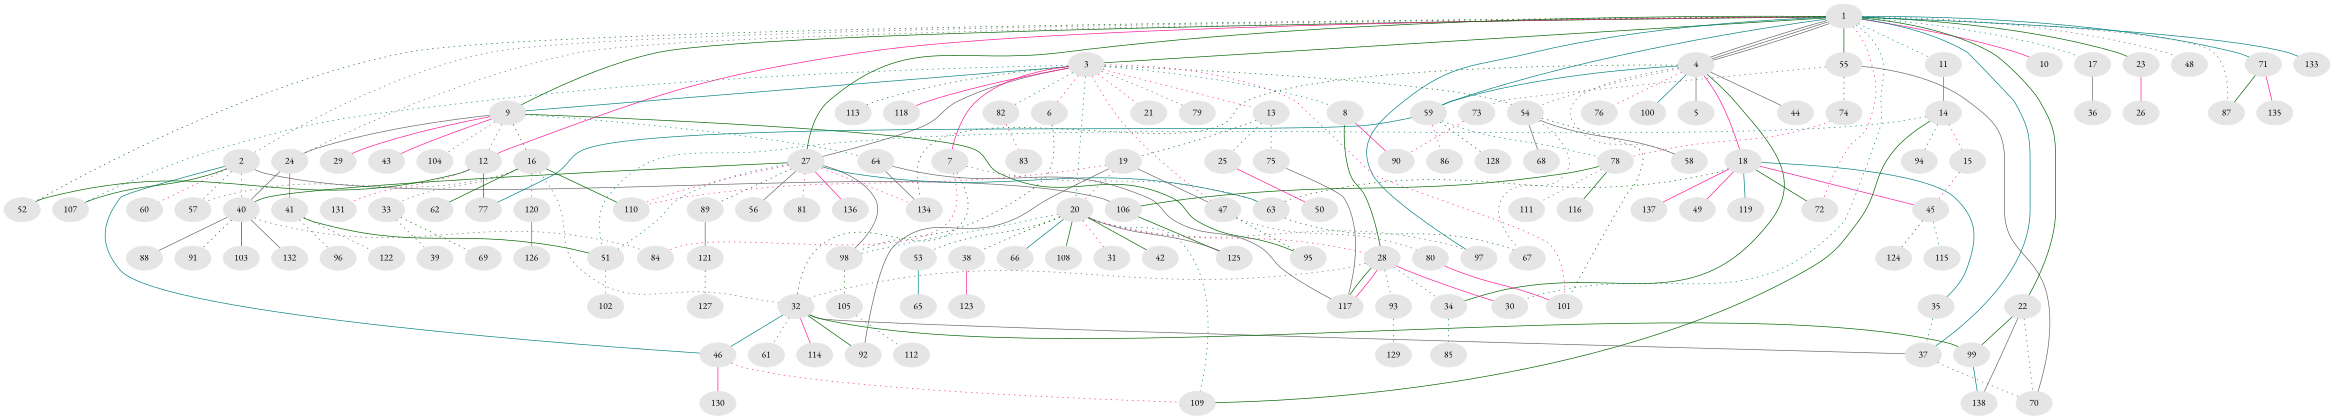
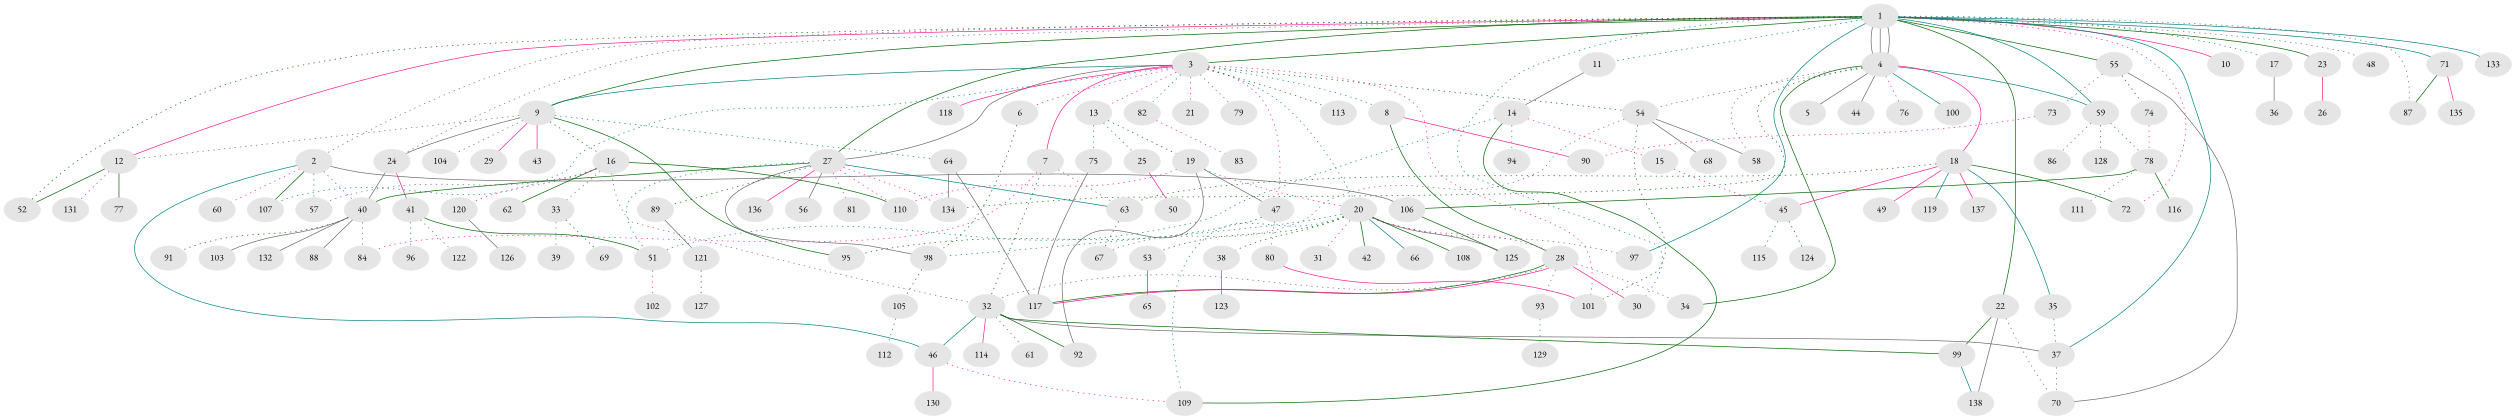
edge "59" -- "77": removed
edge "40" -- "103": color darkgreen -> gray40
node "85": removed
